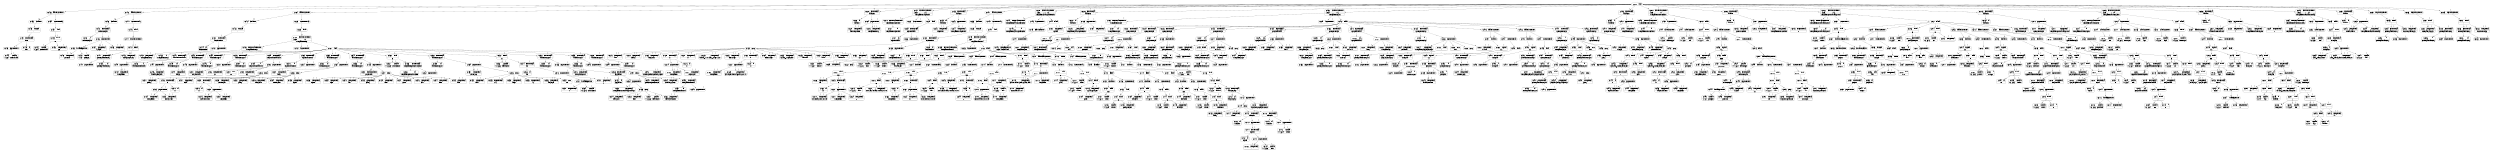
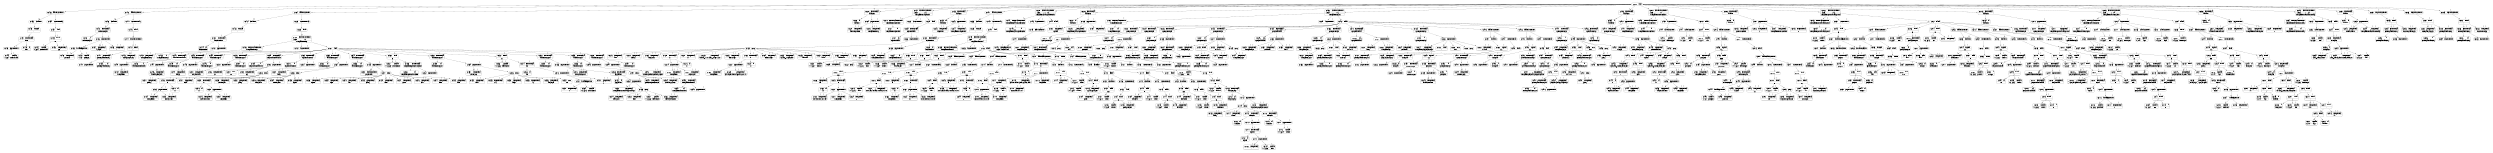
node "181591": text "twentyfifteen_fonts_url" -> "twentyfifteen_fonts_fonts"
node "181670": text "Noto Primary font: on or off" -> "Noto Sans font: on or off"
